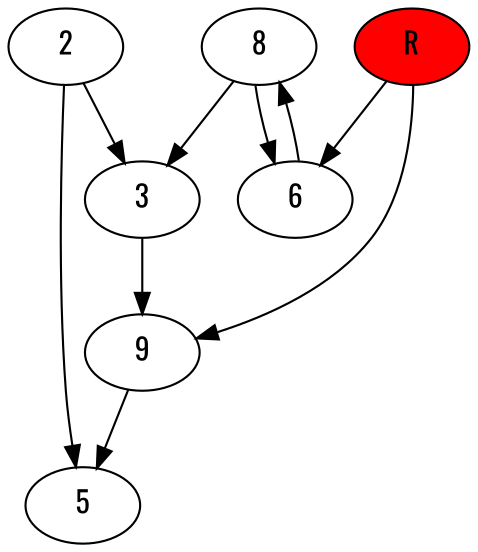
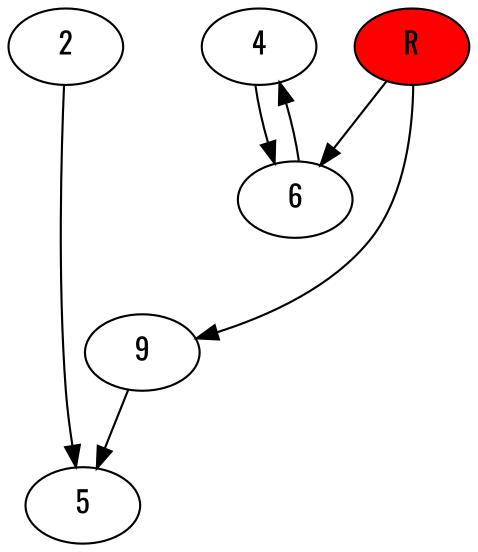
node "8": label "8" -> "4"
node "3": removed
